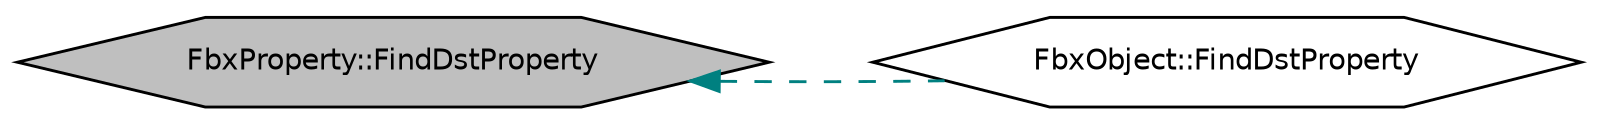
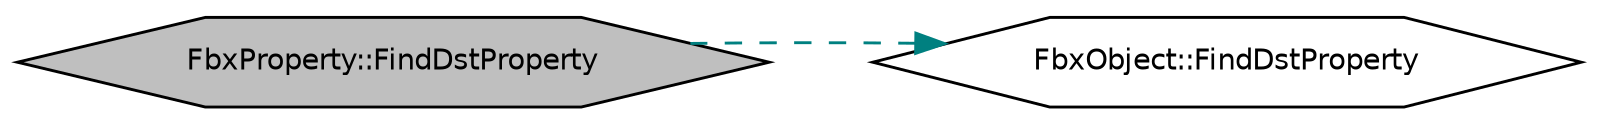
edge "FbxObject::FindDstProperty" -> "FbxProperty::FindDstProperty": reversed
